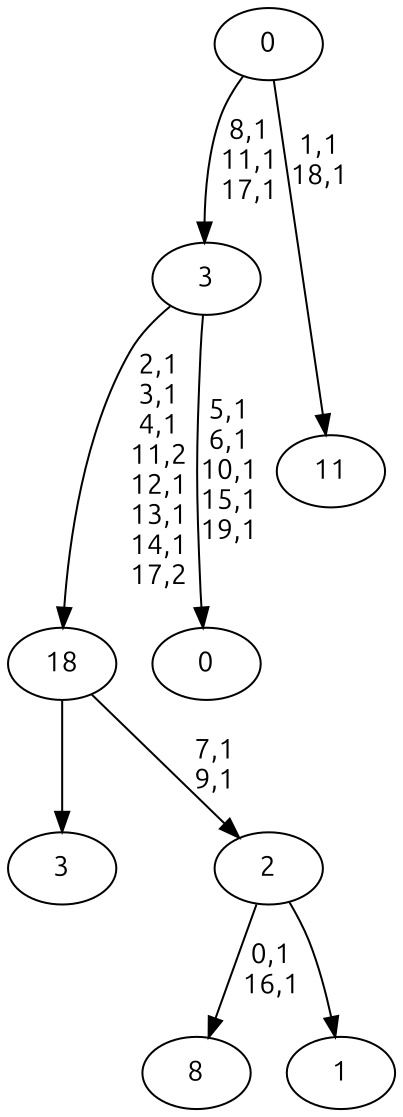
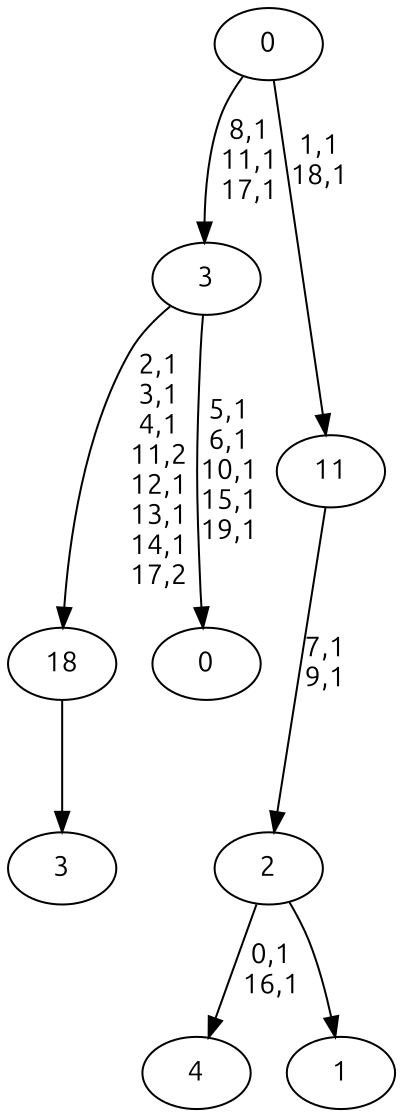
edge "18" -> "2": now "11" -> "2"
node "8": label "8" -> "4"
